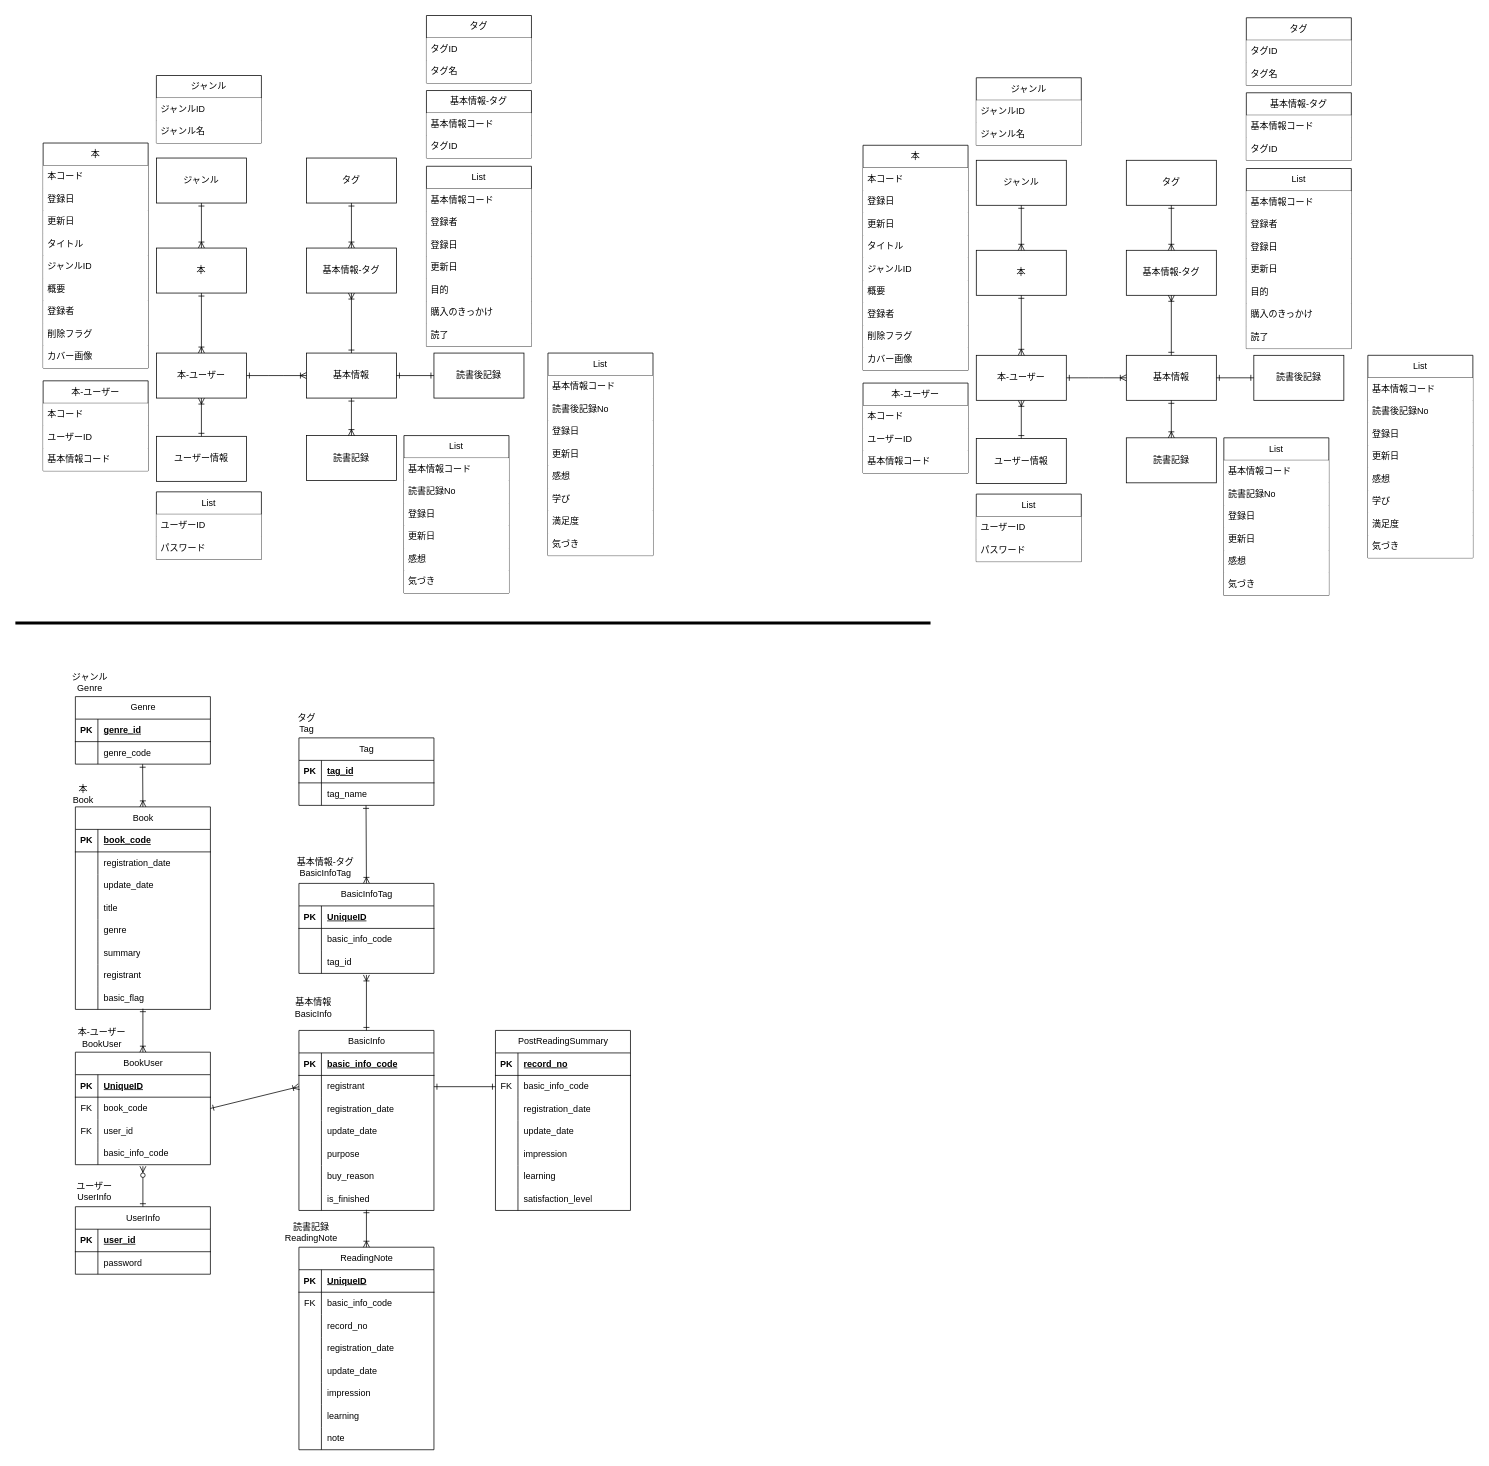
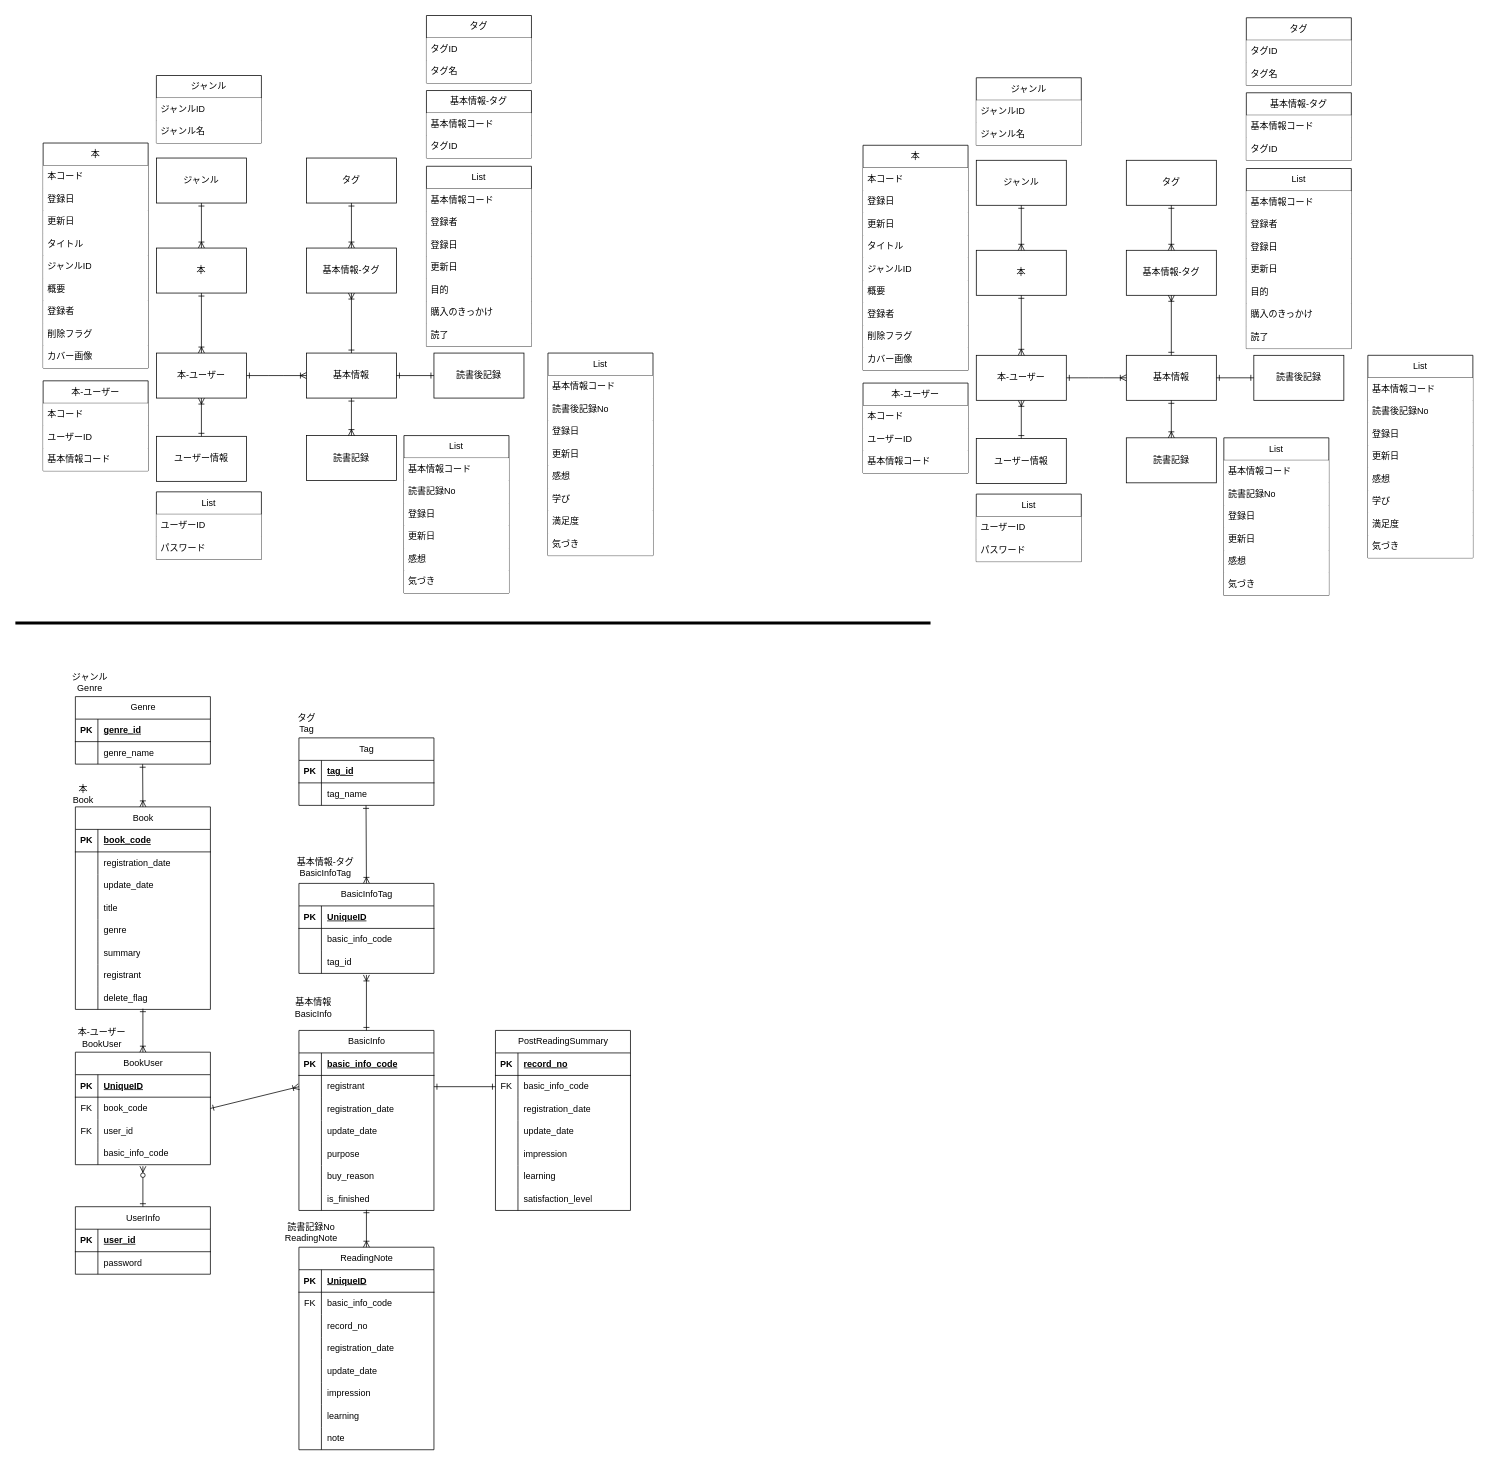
node "genre_code": label "genre_code" -> "genre_name"
node "basic_flag": label "basic_flag" -> "delete_flag"
node "ユーザー UserInfo": removed
node "読書記録 ReadingNote": label "読書記録 ReadingNote" -> "読書記録No ReadingNote"
